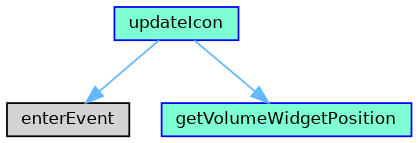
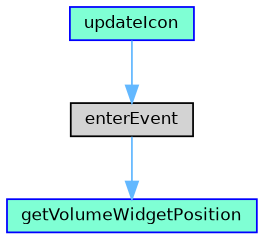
edge "updateIcon" -> "getVolumeWidgetPosition": now "enterEvent" -> "getVolumeWidgetPosition"
